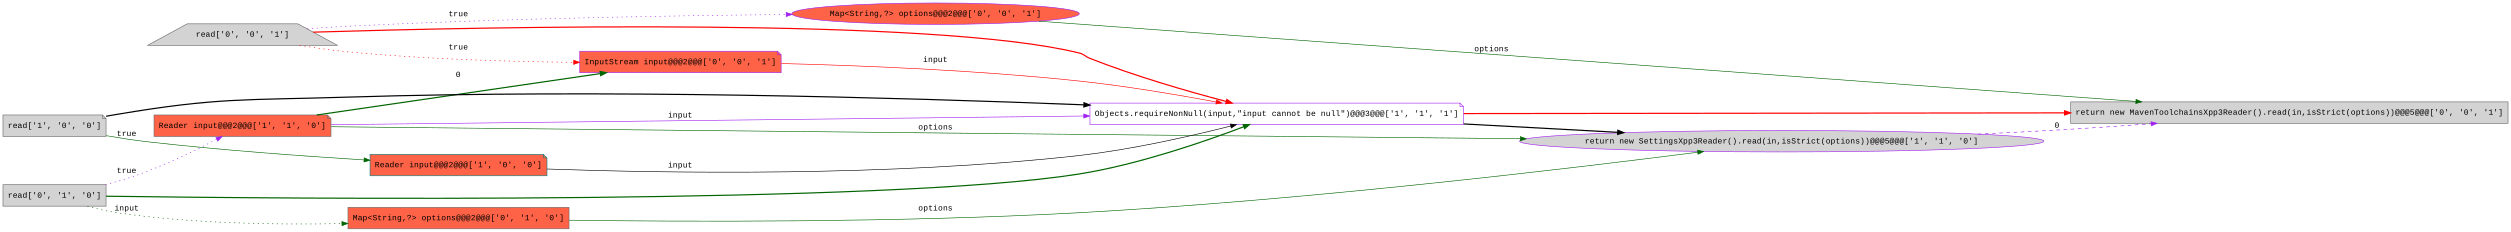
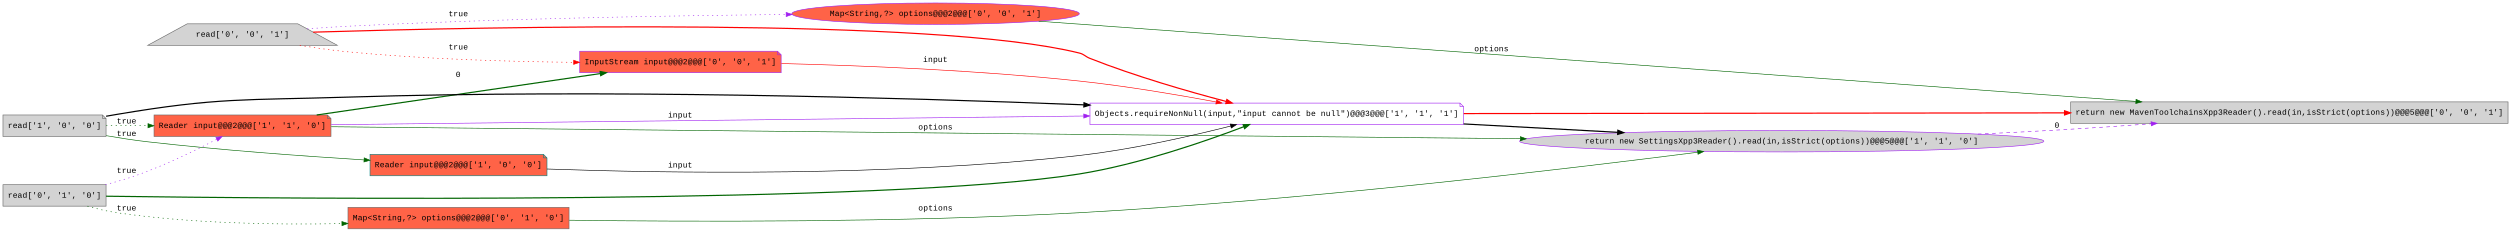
edge "read['1', '0', '0']" -> "Reader input@@@2@@@['1', '1', '0']": added, label "true"
edge "read['0', '1', '0']" -> "Map<String,?> options@@@2@@@['0', '1', '0']": label "input" -> "true"
